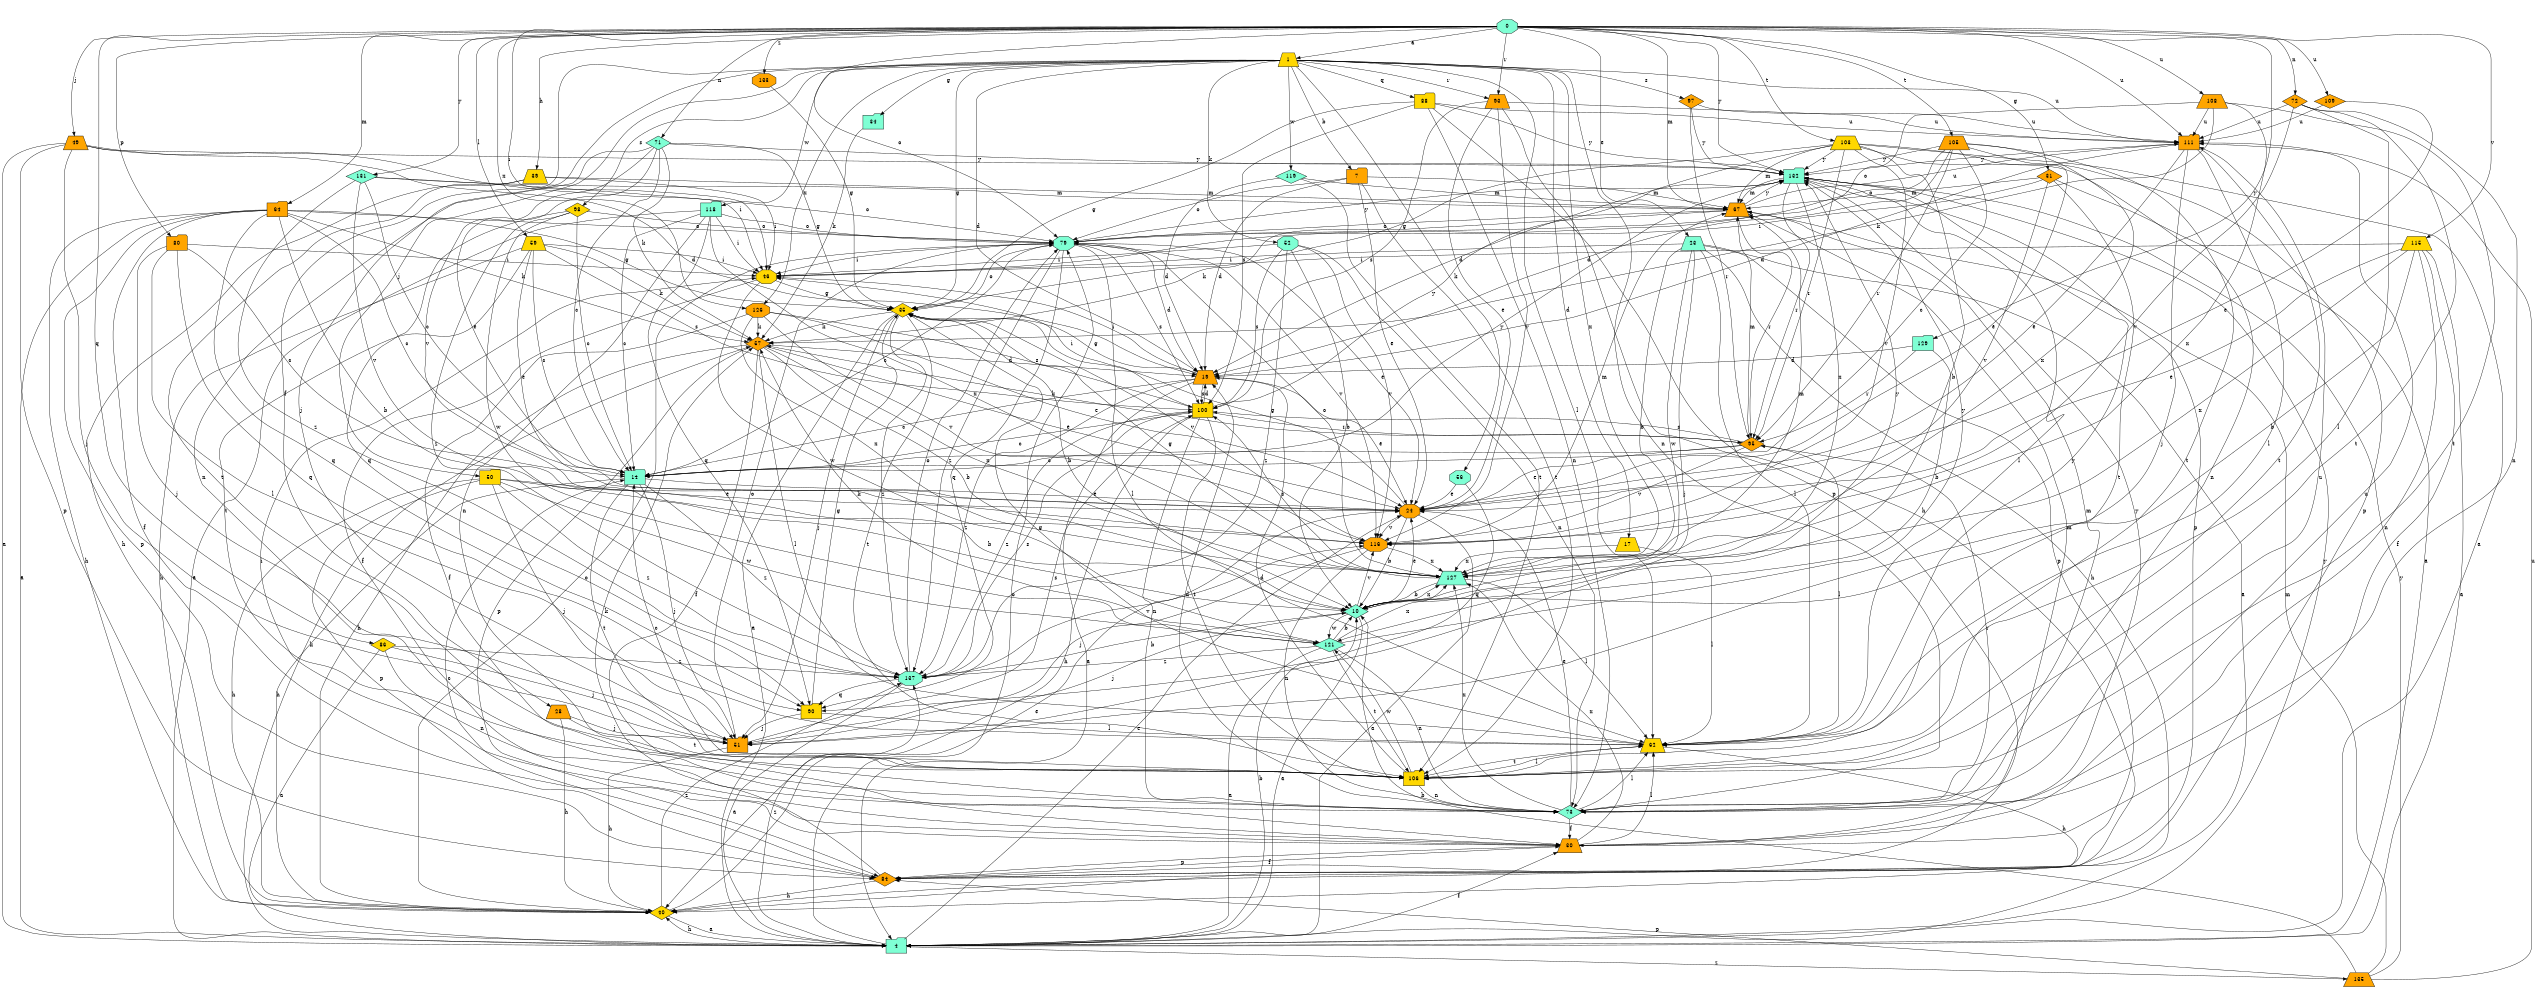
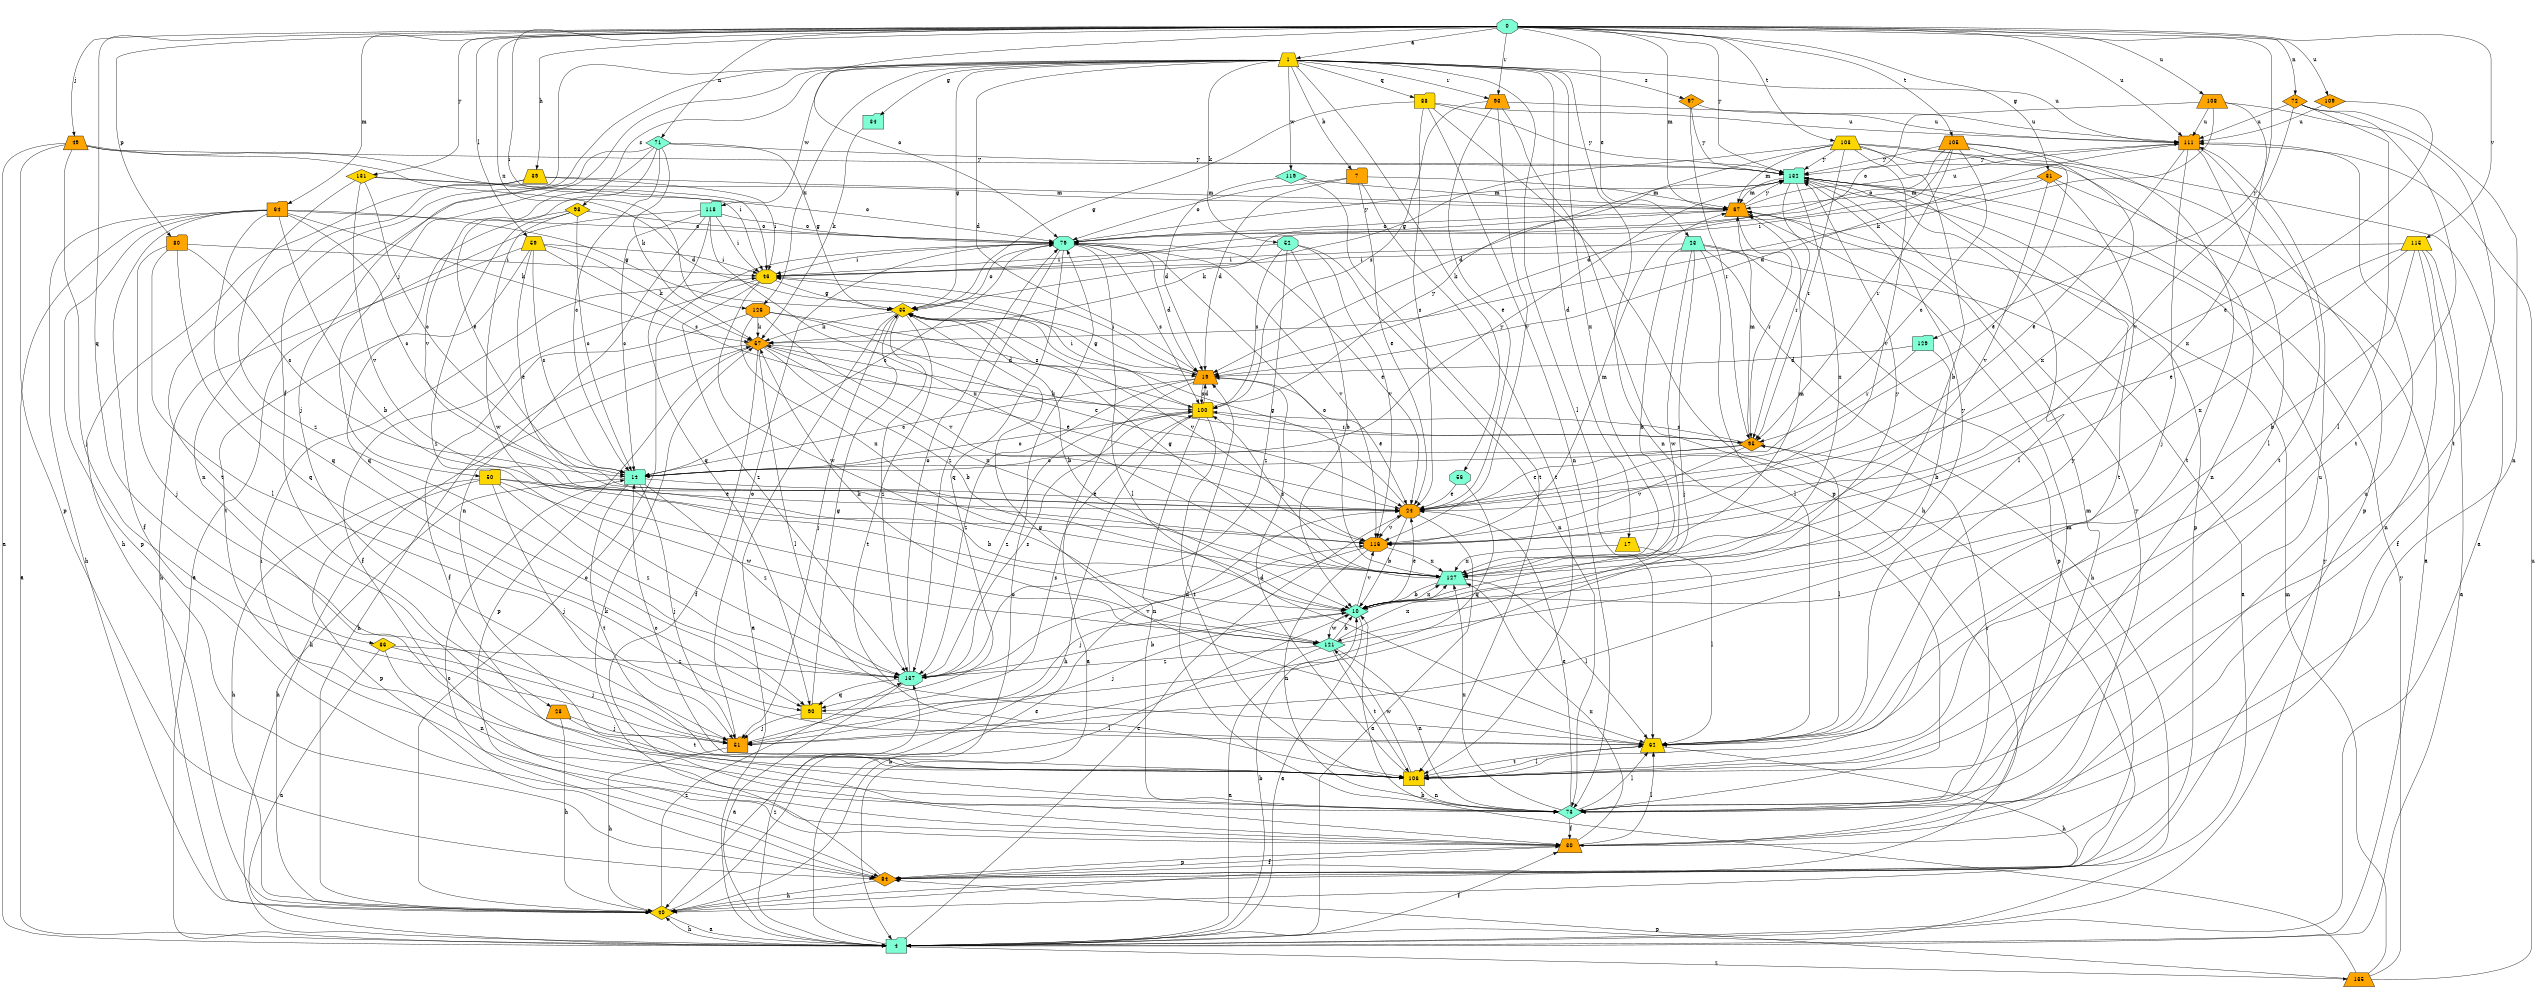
node "133": removed
node "131": fillcolor aquamarine -> gold
edge "88" -> "100": now "88" -> "24"
edge "46" -> "137": added, label "z"
edge "40" -> "10": added, label "b"
